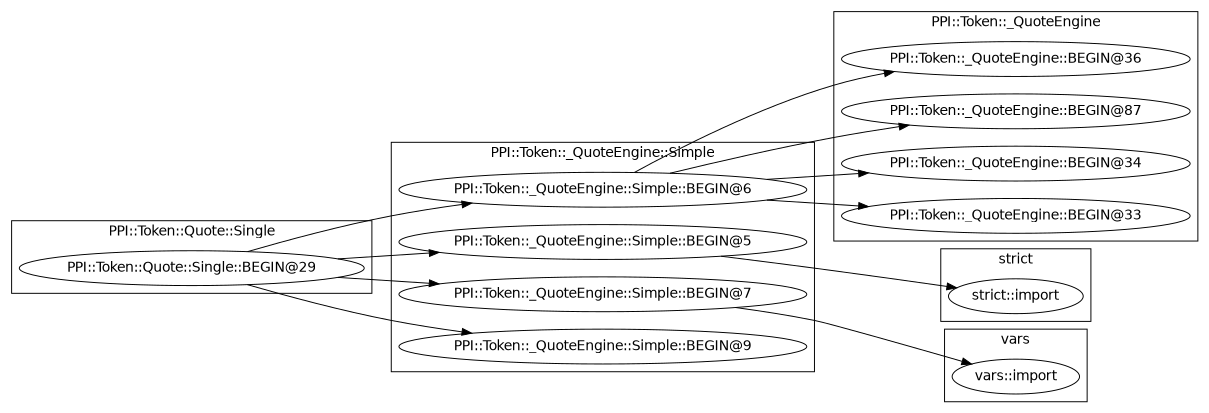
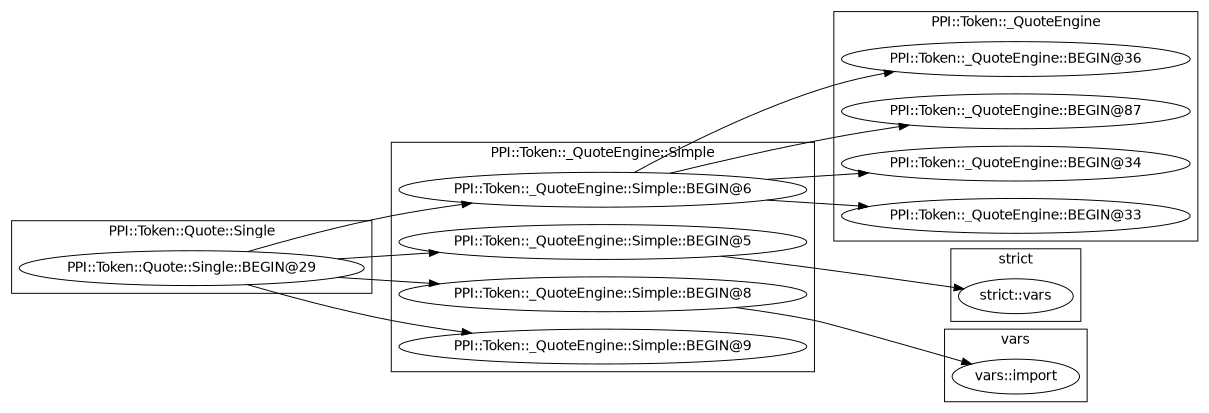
node "PPI::Token::_QuoteEngine::Simple::BEGIN@7": label "PPI::Token::_QuoteEngine::Simple::BEGIN@7" -> "PPI::Token::_QuoteEngine::Simple::BEGIN@8"
node "strict::import": label "strict::import" -> "strict::vars"
